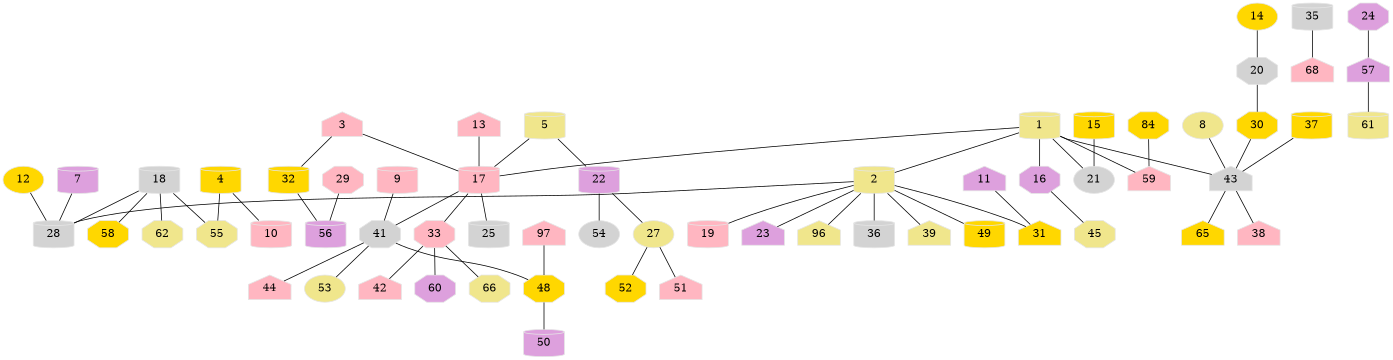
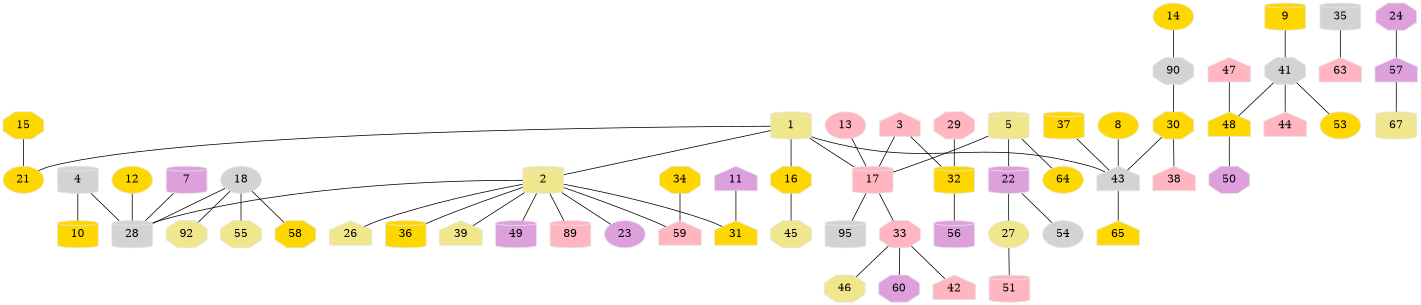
node "20": label "20" -> "90"
node "68": label "68" -> "63"
node "13": shape house -> ellipse
node "15": shape cylinder -> octagon
node "84": label "84" -> "34"
node "8": fillcolor khaki -> gold
node "61": label "61" -> "67"
edge "1" -- "59": now "2" -- "59"
node "18": shape cylinder -> ellipse
node "4": fillcolor gold -> lightgrey
node "9": fillcolor lightpink -> gold
node "16": fillcolor plum -> gold
node "64": added
node "21": fillcolor lightgrey -> gold
edge "29" -- "56": now "29" -- "32"
edge "43" -- "38": now "30" -- "38"
edge "4" -- "55": now "4" -- "28"
edge "17" -- "41": removed
node "62": label "62" -> "92"
node "10": fillcolor lightpink -> gold
node "25": label "25" -> "95"
node "97": label "97" -> "47"
node "19": label "19" -> "89"
node "23": shape house -> ellipse
node "96": label "96" -> "26"
node "36": fillcolor lightgrey -> gold
node "49": fillcolor gold -> plum
node "53": fillcolor khaki -> gold
node "66": label "66" -> "46"
node "48": shape octagon -> house
node "52": removed
node "51": shape house -> cylinder
node "50": shape cylinder -> octagon
